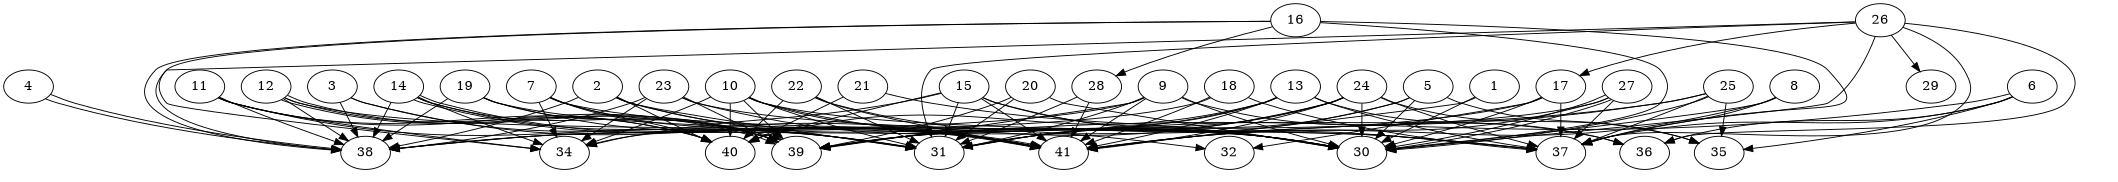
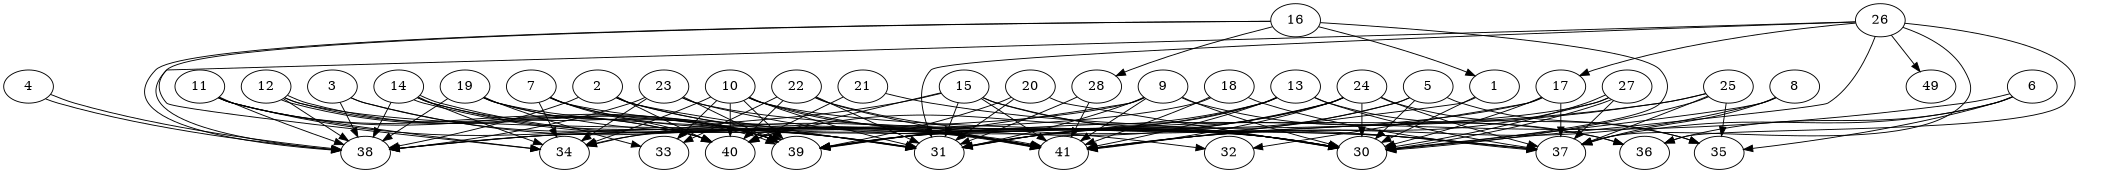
edge "16" -> "37": now "16" -> "1"
node "29": label "29" -> "49"
node "33": added
